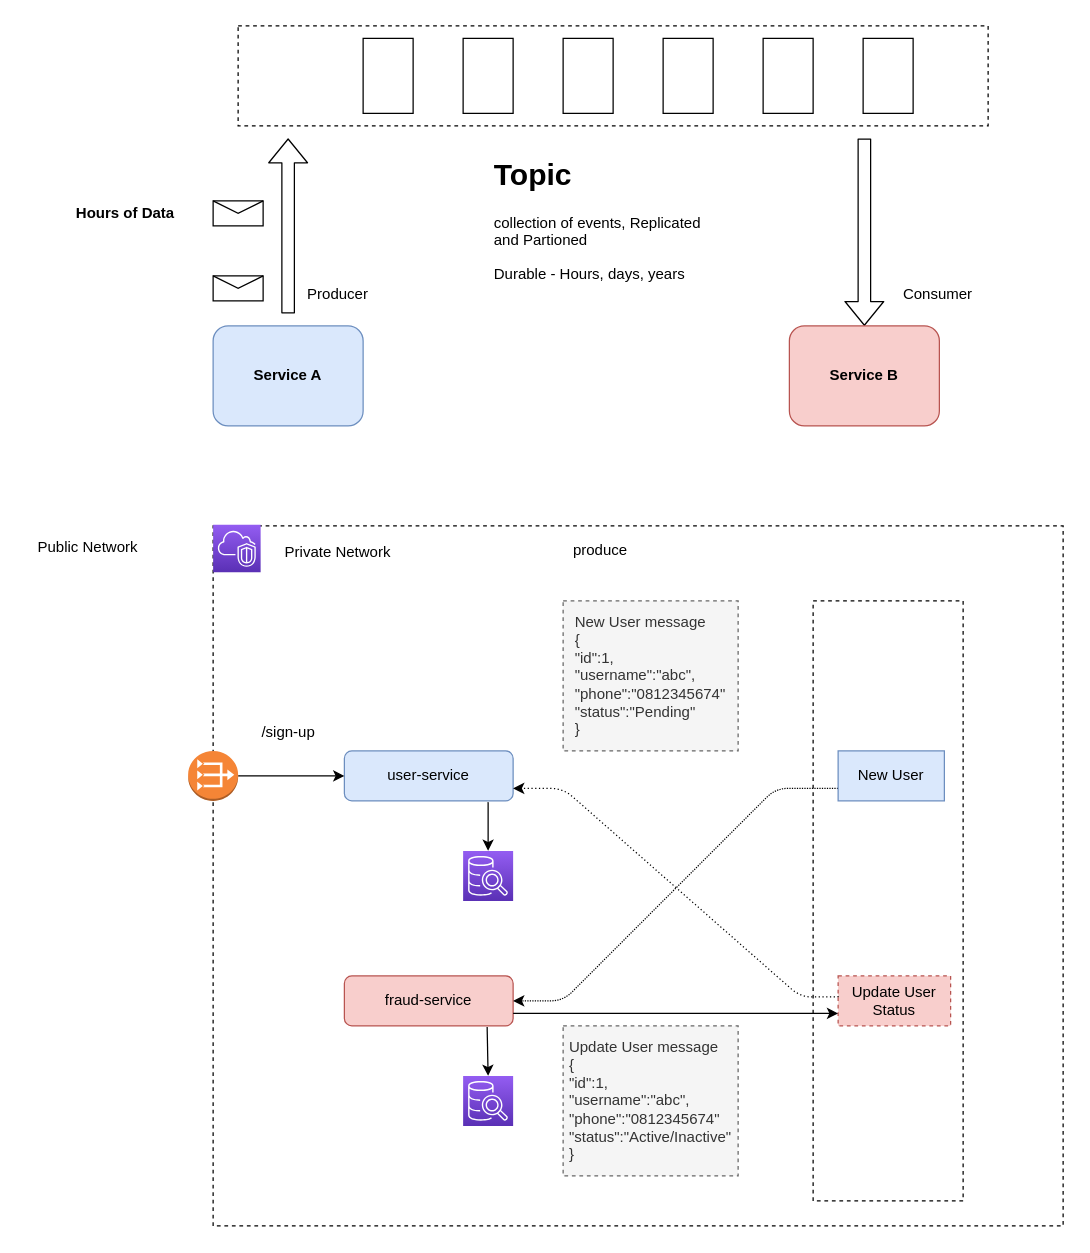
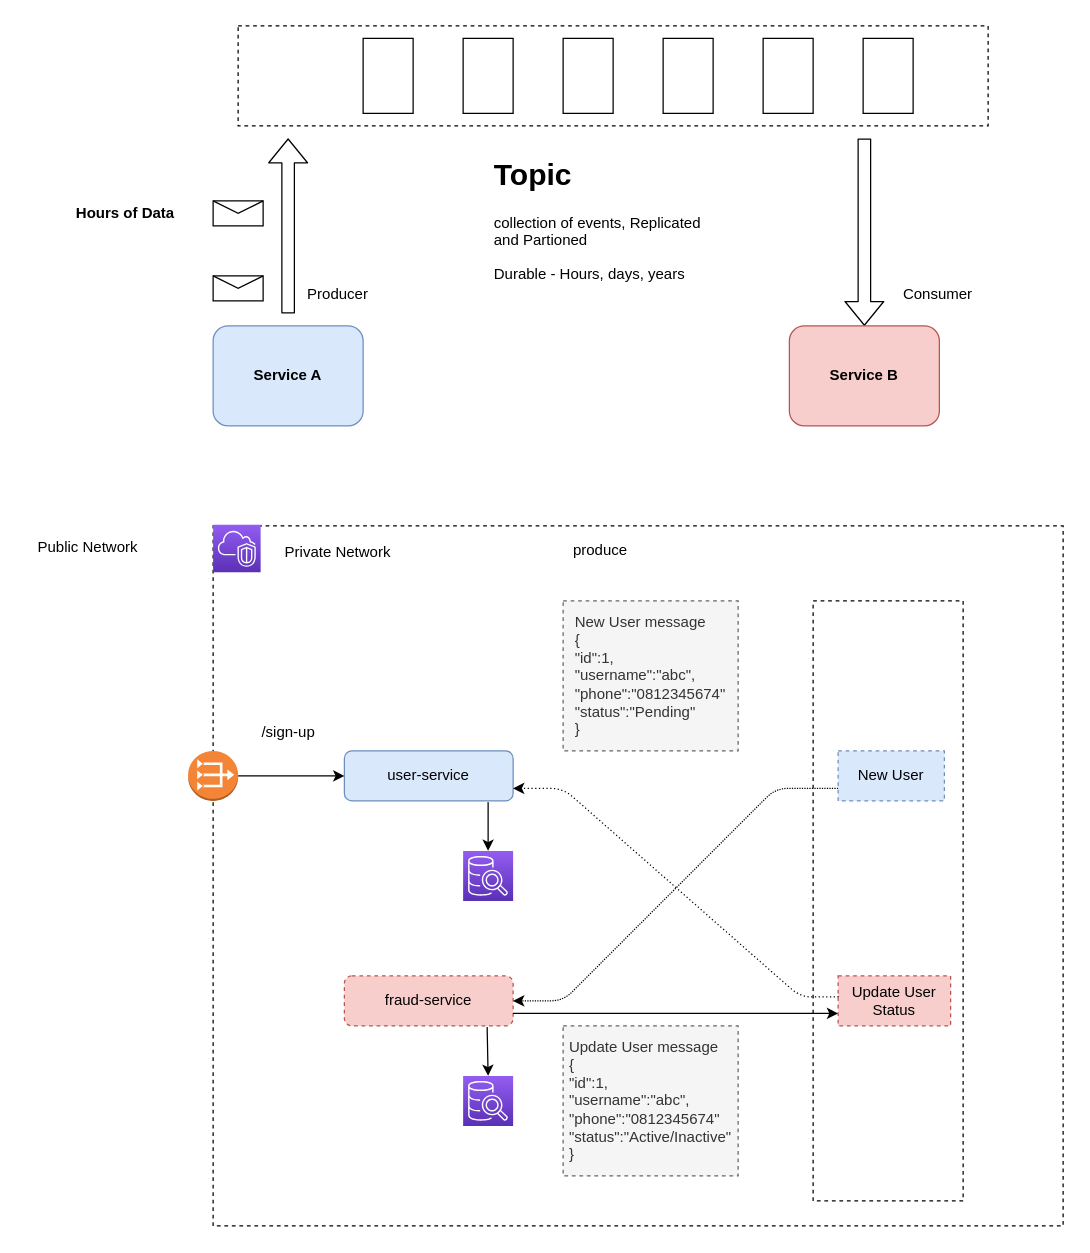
node "New User": style solid -> dashed
node "fraud-service": style solid -> dashed
